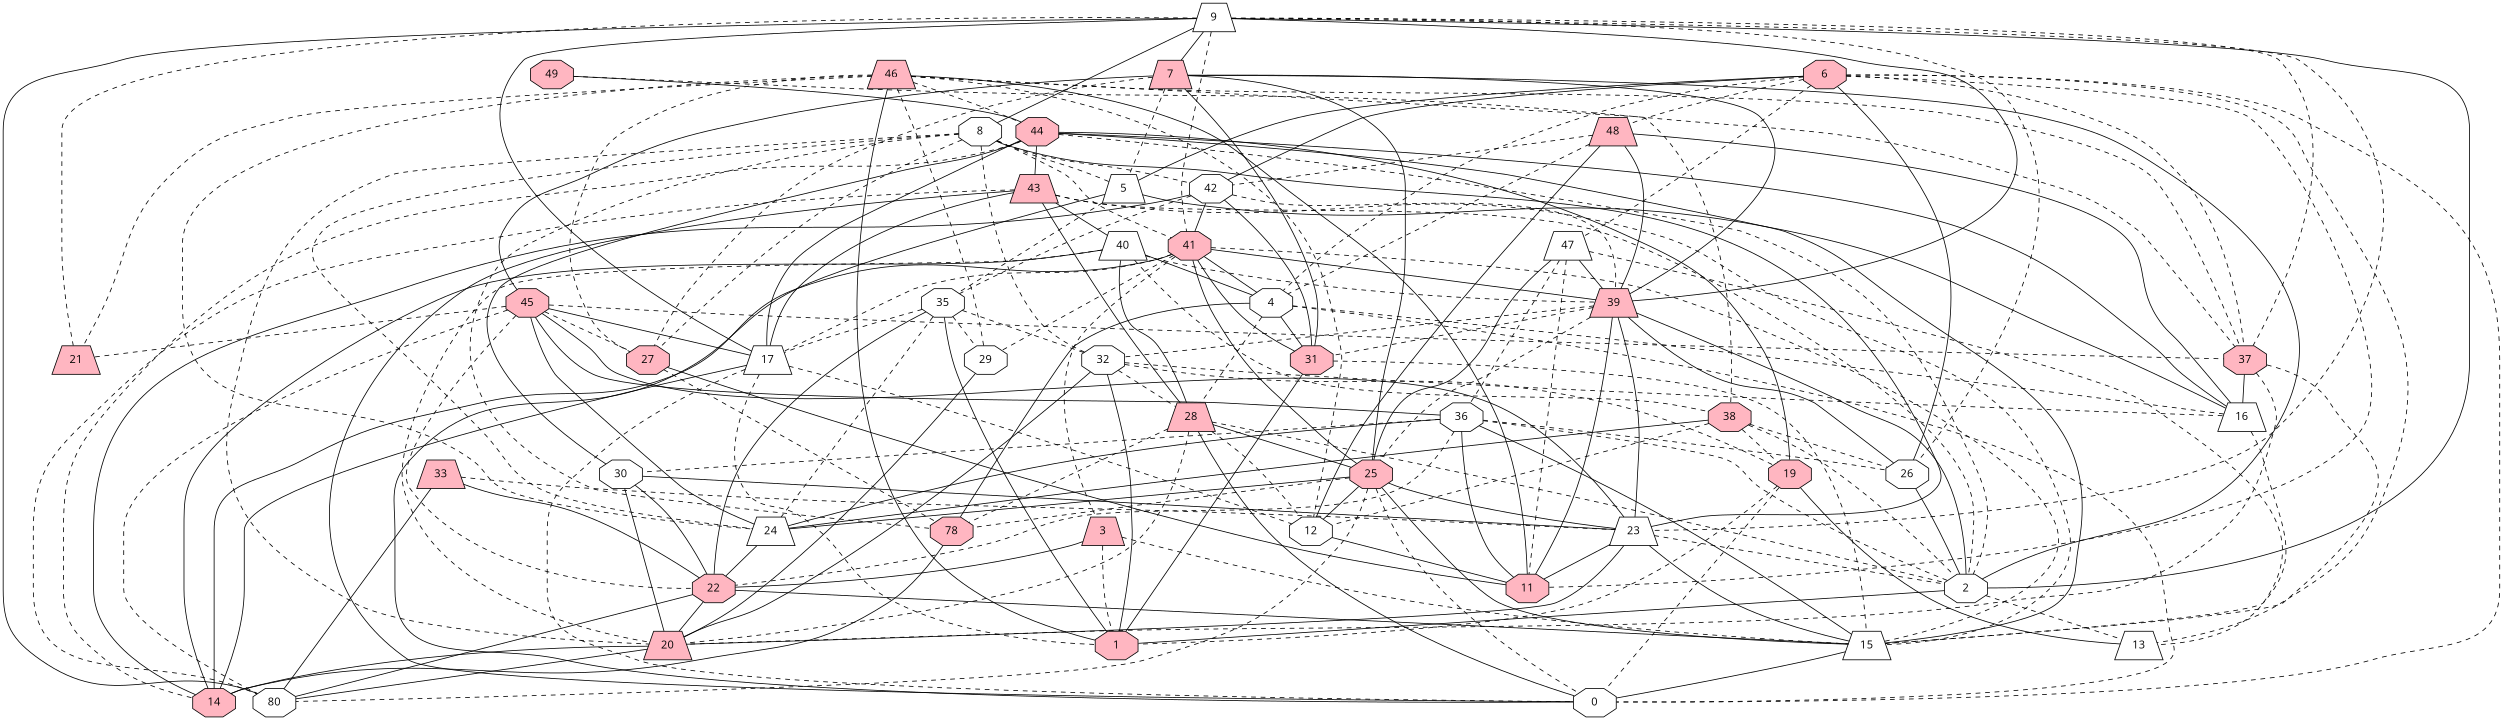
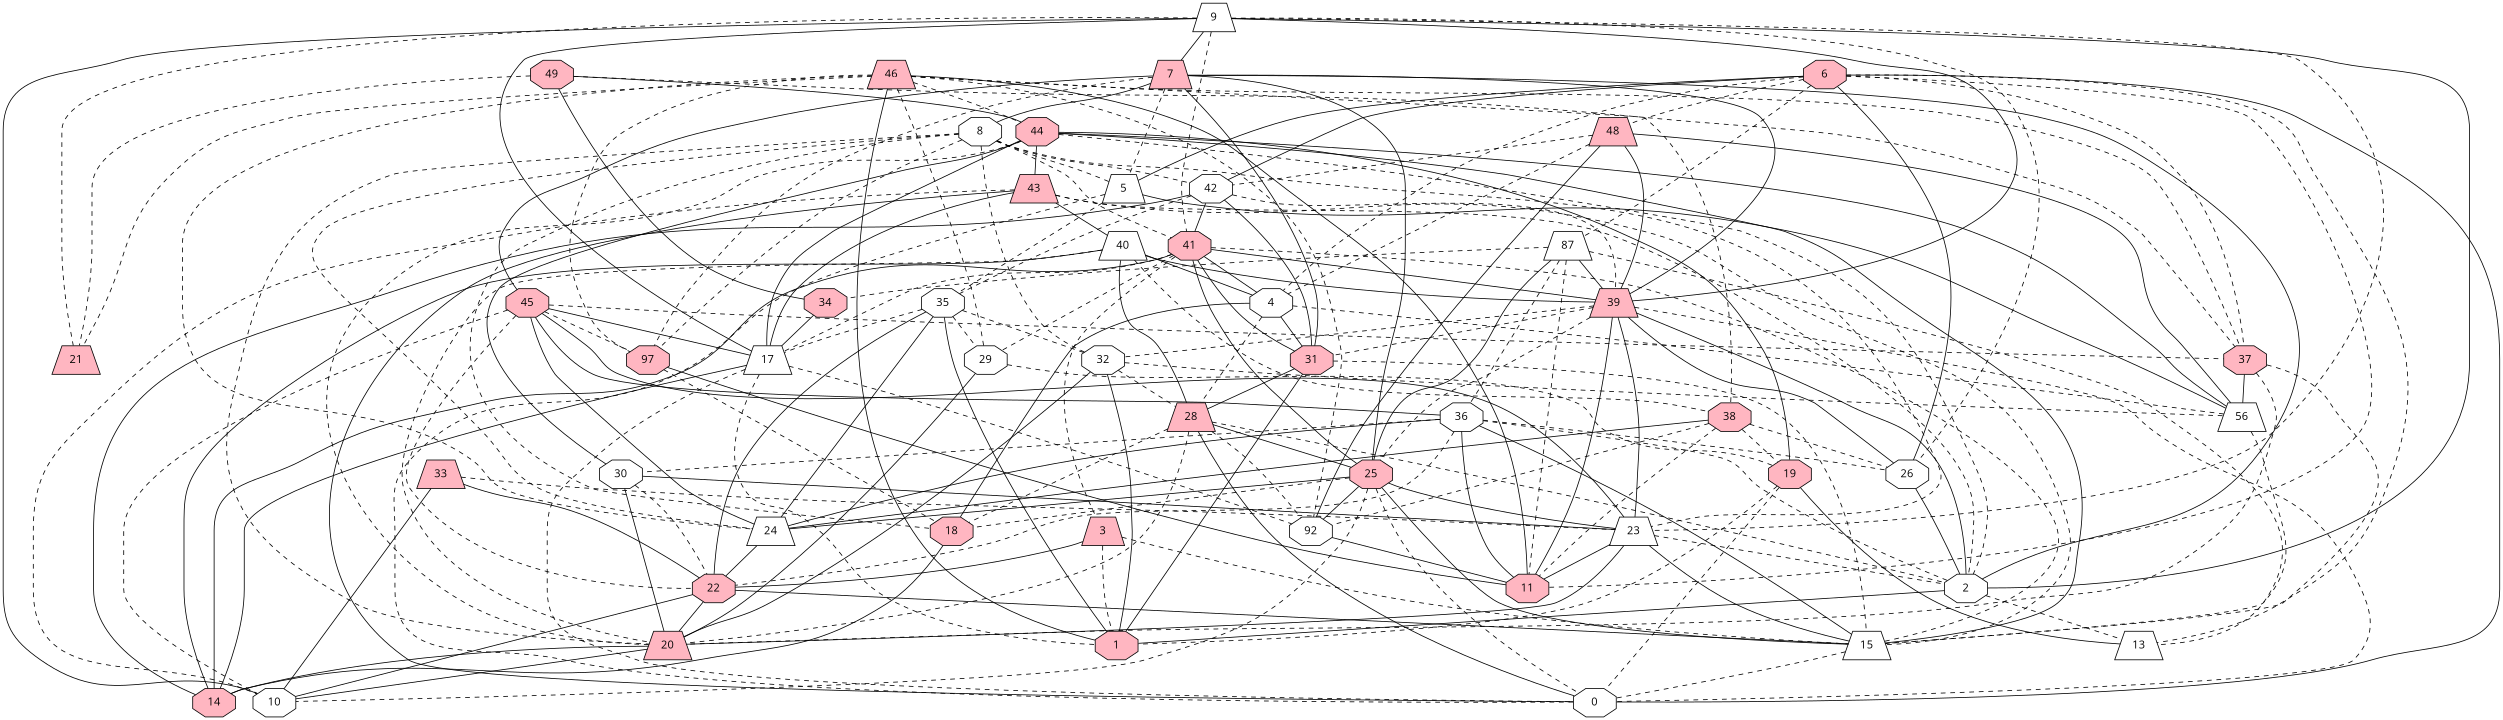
edge "9" -- "37": removed
edge "9" -- "8": now "7" -- "8"
edge "8" -- "23": style solid -> dashed
edge "44" -- "14": now "44" -- "20"
node "47": label "47" -> "87"
edge "40" -- "39": style dashed -> solid
edge "43" -- "28": now "31" -- "28"
node "34": added
edge "45" -- "21": now "49" -- "21"
node "27": label "27" -> "97"
edge "32" -- "19": now "29" -- "19"
edge "35" -- "24": style dashed -> solid
node "16": label "16" -> "56"
edge "4" -- "0": now "39" -- "0"
edge "38" -- "2": now "38" -- "11"
edge "30" -- "22": style solid -> dashed
node "78": label "78" -> "18"
node "12": label "12" -> "92"
edge "6" -- "0": style dashed -> solid
edge "5" -- "0": style solid -> dashed
edge "15" -- "0": style solid -> dashed
node "80": label "80" -> "10"
